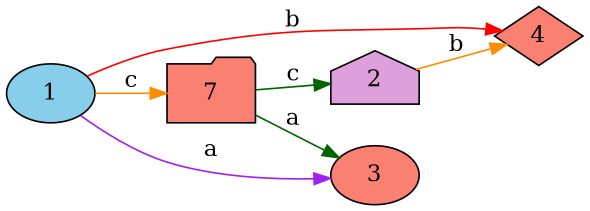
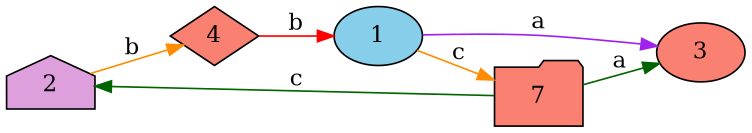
edge "1" -> "4": reversed
